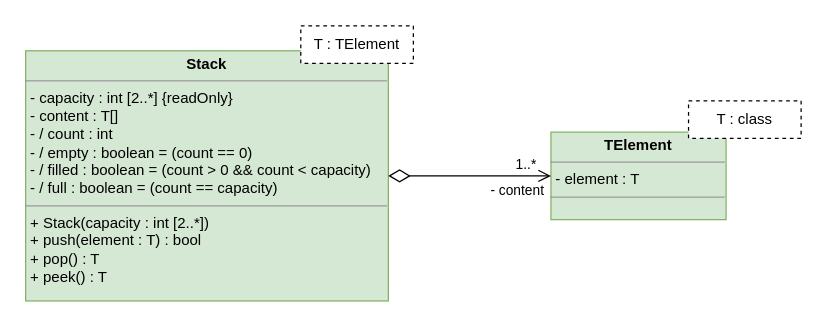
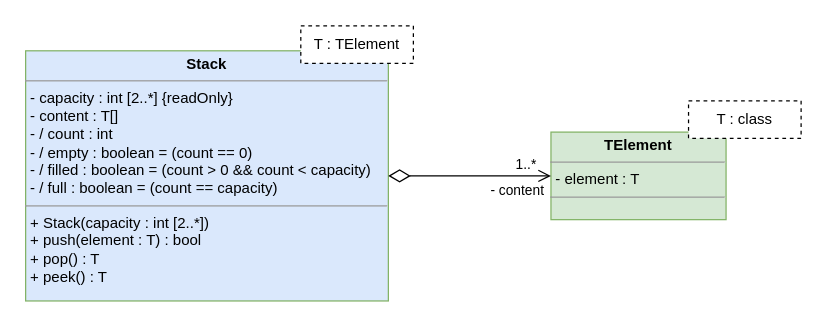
node "Stack - capacity : int [2..*] {readOnly} - content : T[] - / count : int - / empty : boolean = (count == 0) - / filled : boolean = (count > 0 && count < capacity) - / full : boolean = (count == capacity) + Stack(capacity : int [2..*]) + push(element : T) : bool + pop() : T + peek() : T": fillcolor #d5e8d4 -> #dae8fc
